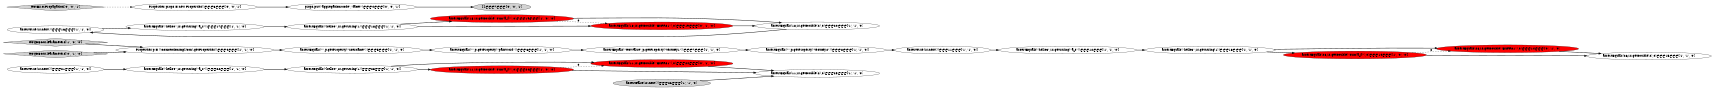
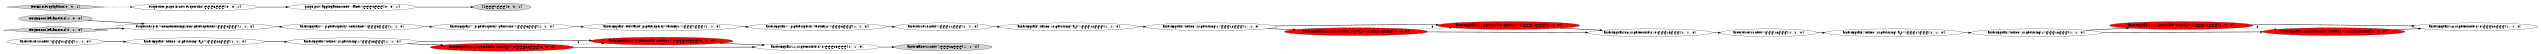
edge "assertEquals(18,rs.getDouble(2),0)@@@20@@@['1', '1', '0']" -> "assertTrue(rs.next())@@@16@@@['1', '1', '0']": now "assertEquals(26,rs.getDouble(2),0)@@@15@@@['1', '1', '0']" -> "assertTrue(rs.next())@@@16@@@['1', '1', '0']"
node "testJDBCUrlParameters['1', '0', '0']": shape diamond -> ellipse
edge "assertFalse(rs.next())@@@26@@@['1', '1', '0']" -> "assertEquals(11,rs.getDouble(2),0)@@@25@@@['1', '1', '0']": reversed
